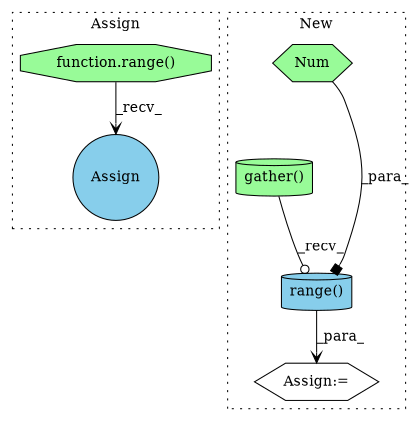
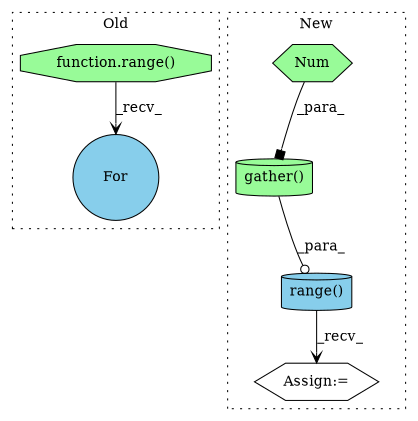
cluster "Assign": label "Assign" -> "Old"
edge "Num" -> "range()": now "Num" -> "gather()"
node "Assign": label "Assign" -> "For"
edge "gather()" -> "range()": label "_recv_" -> "_para_"
edge "range()" -> "Assign:=": label "_para_" -> "_recv_"
